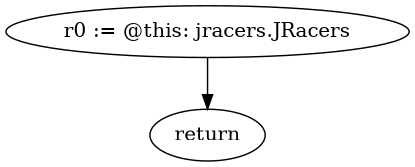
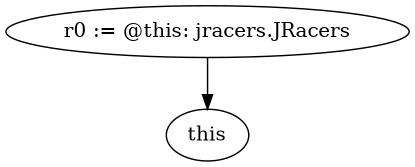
node "return": label "return" -> "this"
